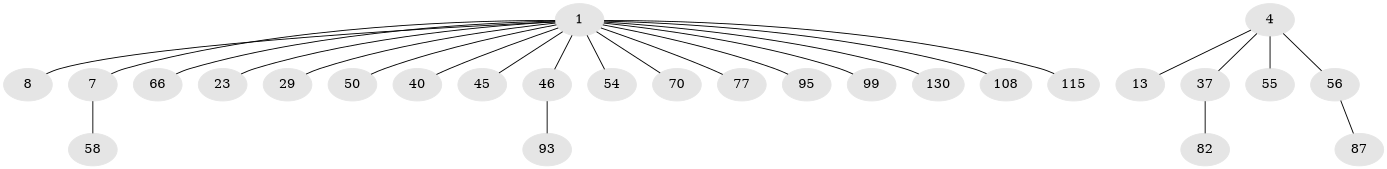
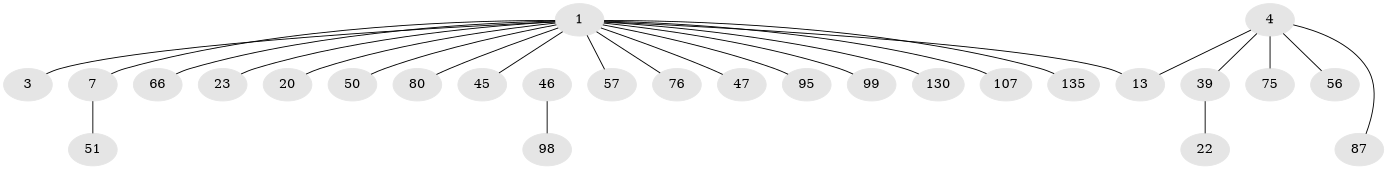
edge "1" -- "46": now "1" -- "13"
node "8": label "8" -> "3"
node "29": label "29" -> "20"
node "40": label "40" -> "80"
node "54": label "54" -> "57"
node "70": label "70" -> "76"
node "77": label "77" -> "47"
node "108": label "108" -> "107"
node "115": label "115" -> "135"
node "37": label "37" -> "39"
node "55": label "55" -> "75"
edge "56" -- "87": now "4" -- "87"
node "58": label "58" -> "51"
node "93": label "93" -> "98"
node "82": label "82" -> "22"
